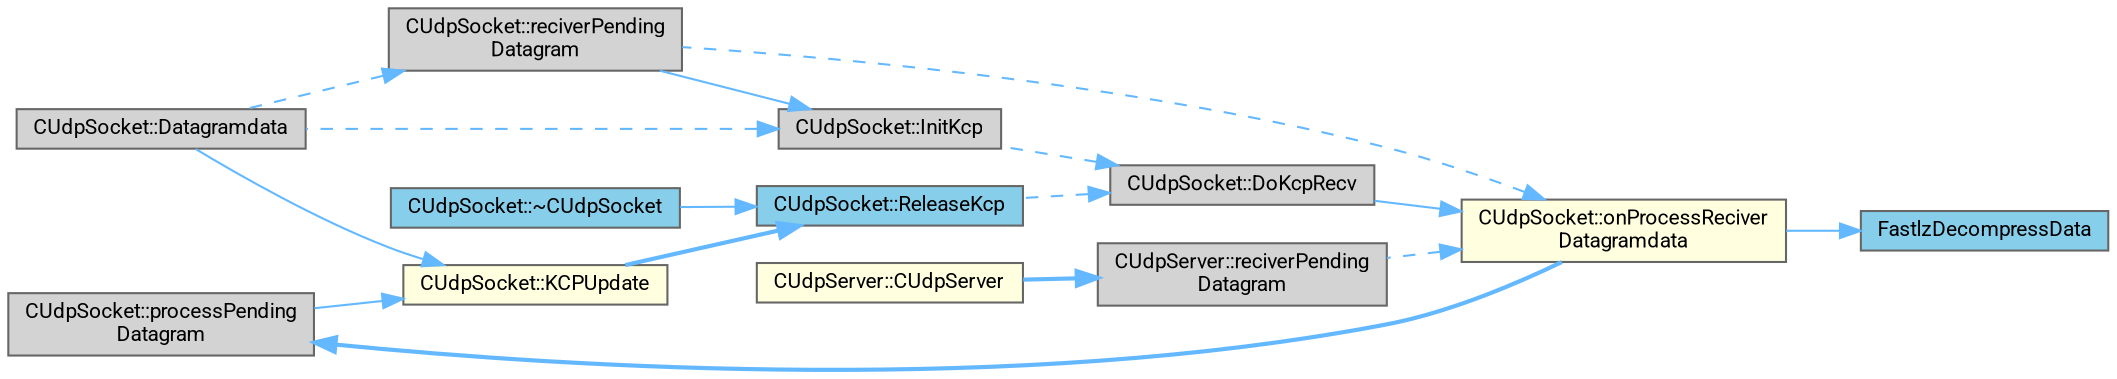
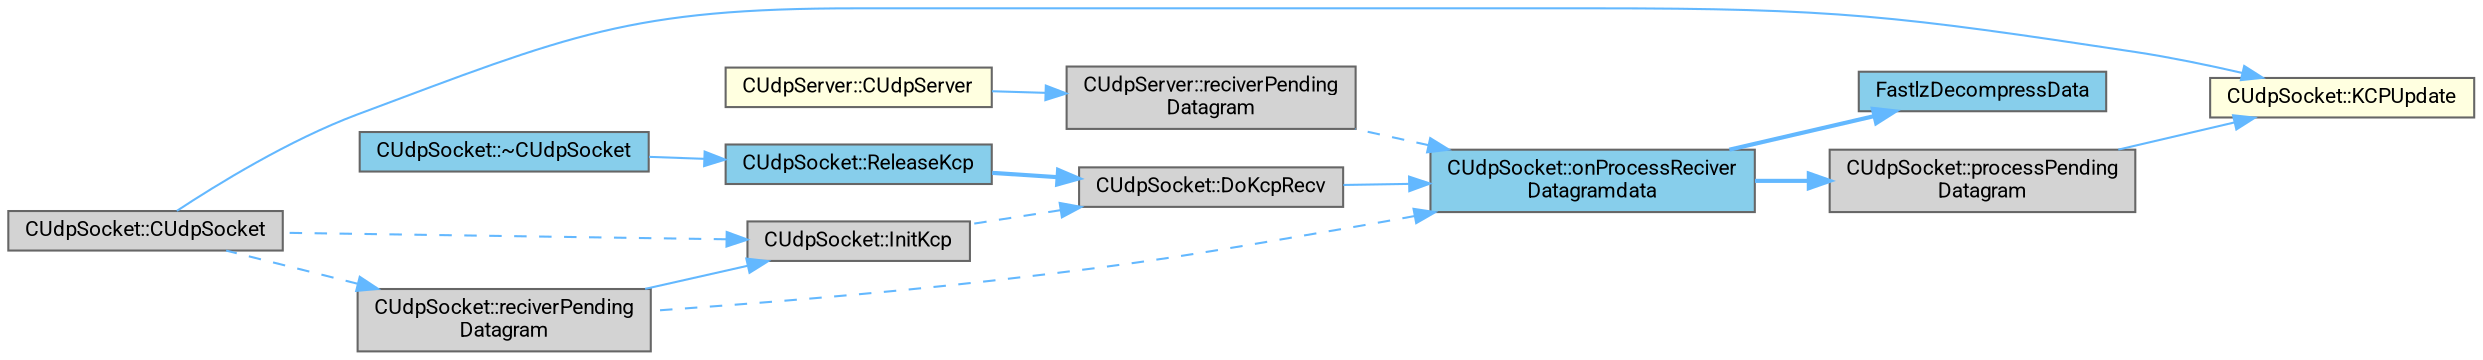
node "CUdpSocket::Datagramdata": label "CUdpSocket::Datagramdata" -> "CUdpSocket::CUdpSocket"
edge "CUdpSocket::ReleaseKcp" -> "CUdpSocket::DoKcpRecv": style dashed -> bold
node "CUdpSocket::onProcessReciver Datagramdata": fillcolor lightyellow -> skyblue
edge "CUdpSocket::onProcessReciver Datagramdata" -> "FastlzDecompressData": style solid -> bold
edge "CUdpSocket::KCPUpdate" -> "CUdpSocket::ReleaseKcp": removed
edge "CUdpServer::CUdpServer" -> "CUdpServer::reciverPending Datagram": style bold -> solid
